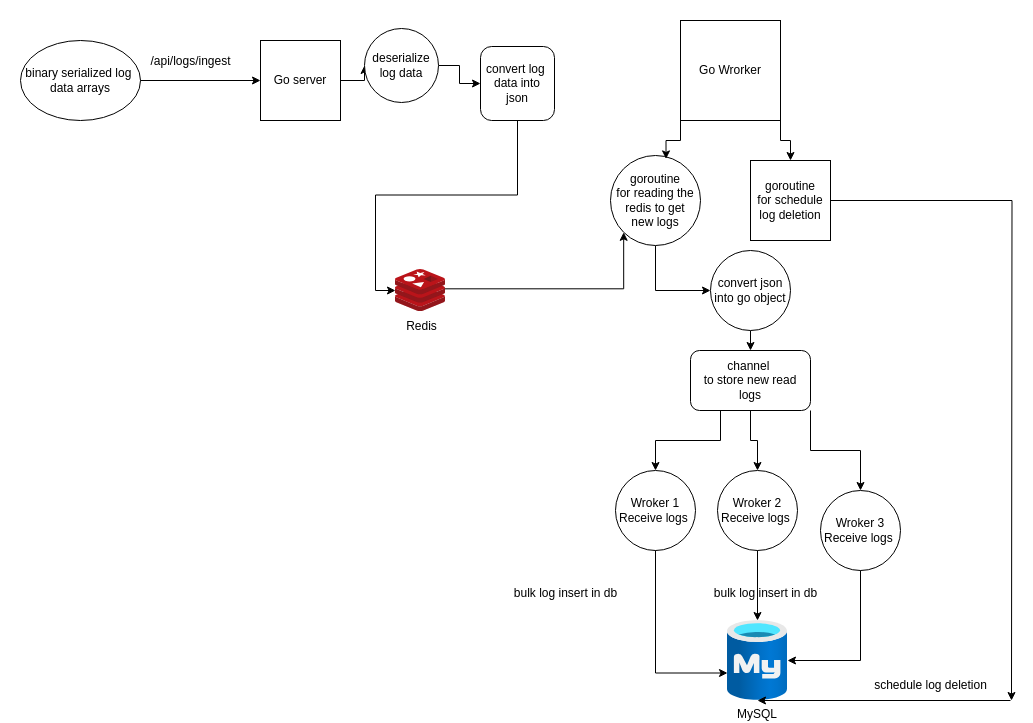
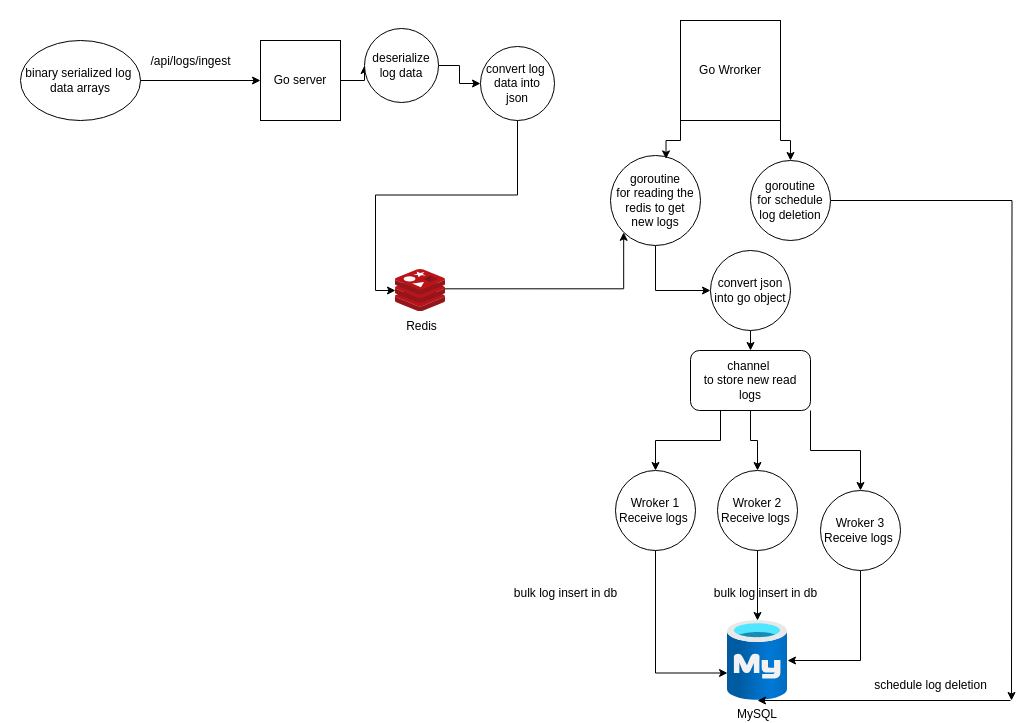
node "convert log data into json": shape rounded rectangle -> ellipse
node "goroutine for schedule log deletion": shape rectangle -> ellipse
